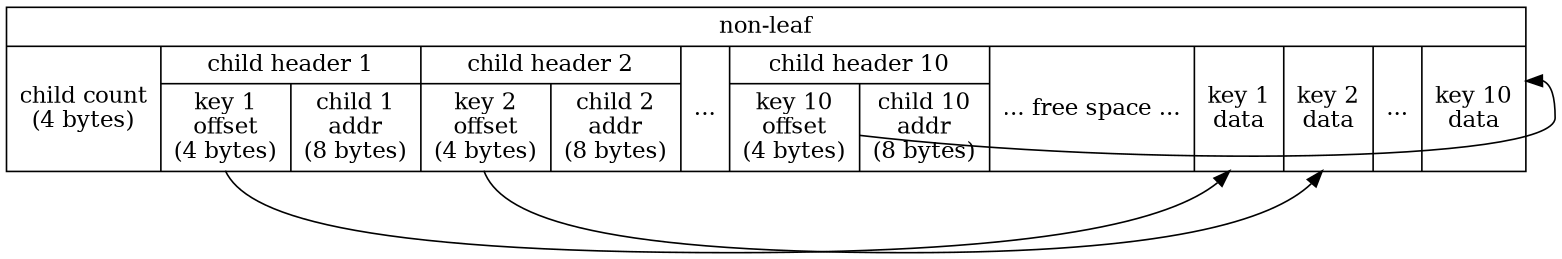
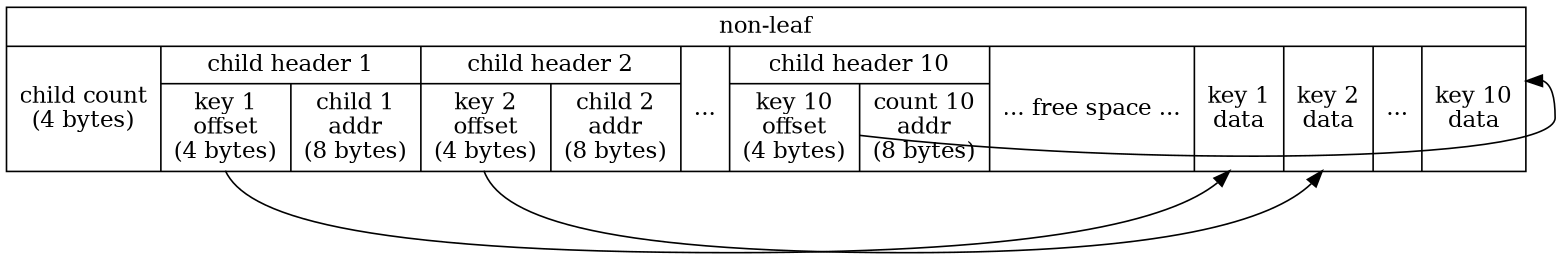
node "non-leaf": text "child 10" -> "count 10"
